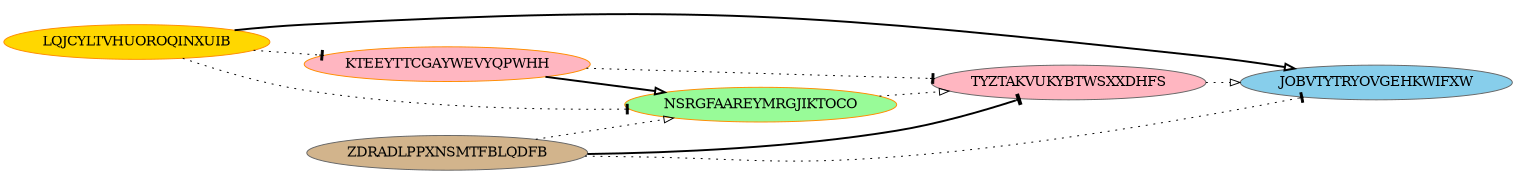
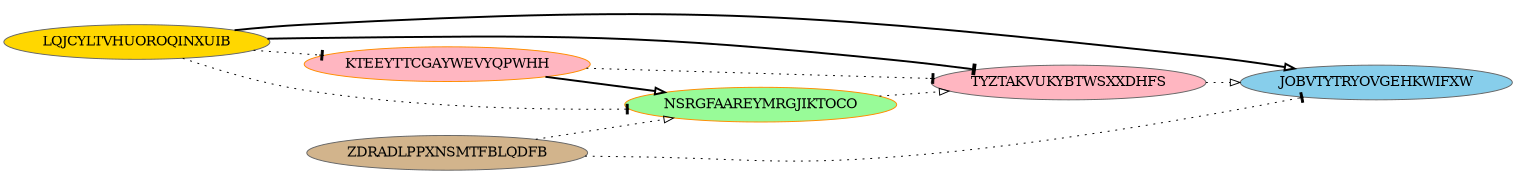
node "LQJCYLTVHUOROQINXUIB": color darkorange -> gray40
edge "ZDRADLPPXNSMTFBLQDFB" -> "TYZTAKVUKYBTWSXXDHFS": now "LQJCYLTVHUOROQINXUIB" -> "TYZTAKVUKYBTWSXXDHFS"
